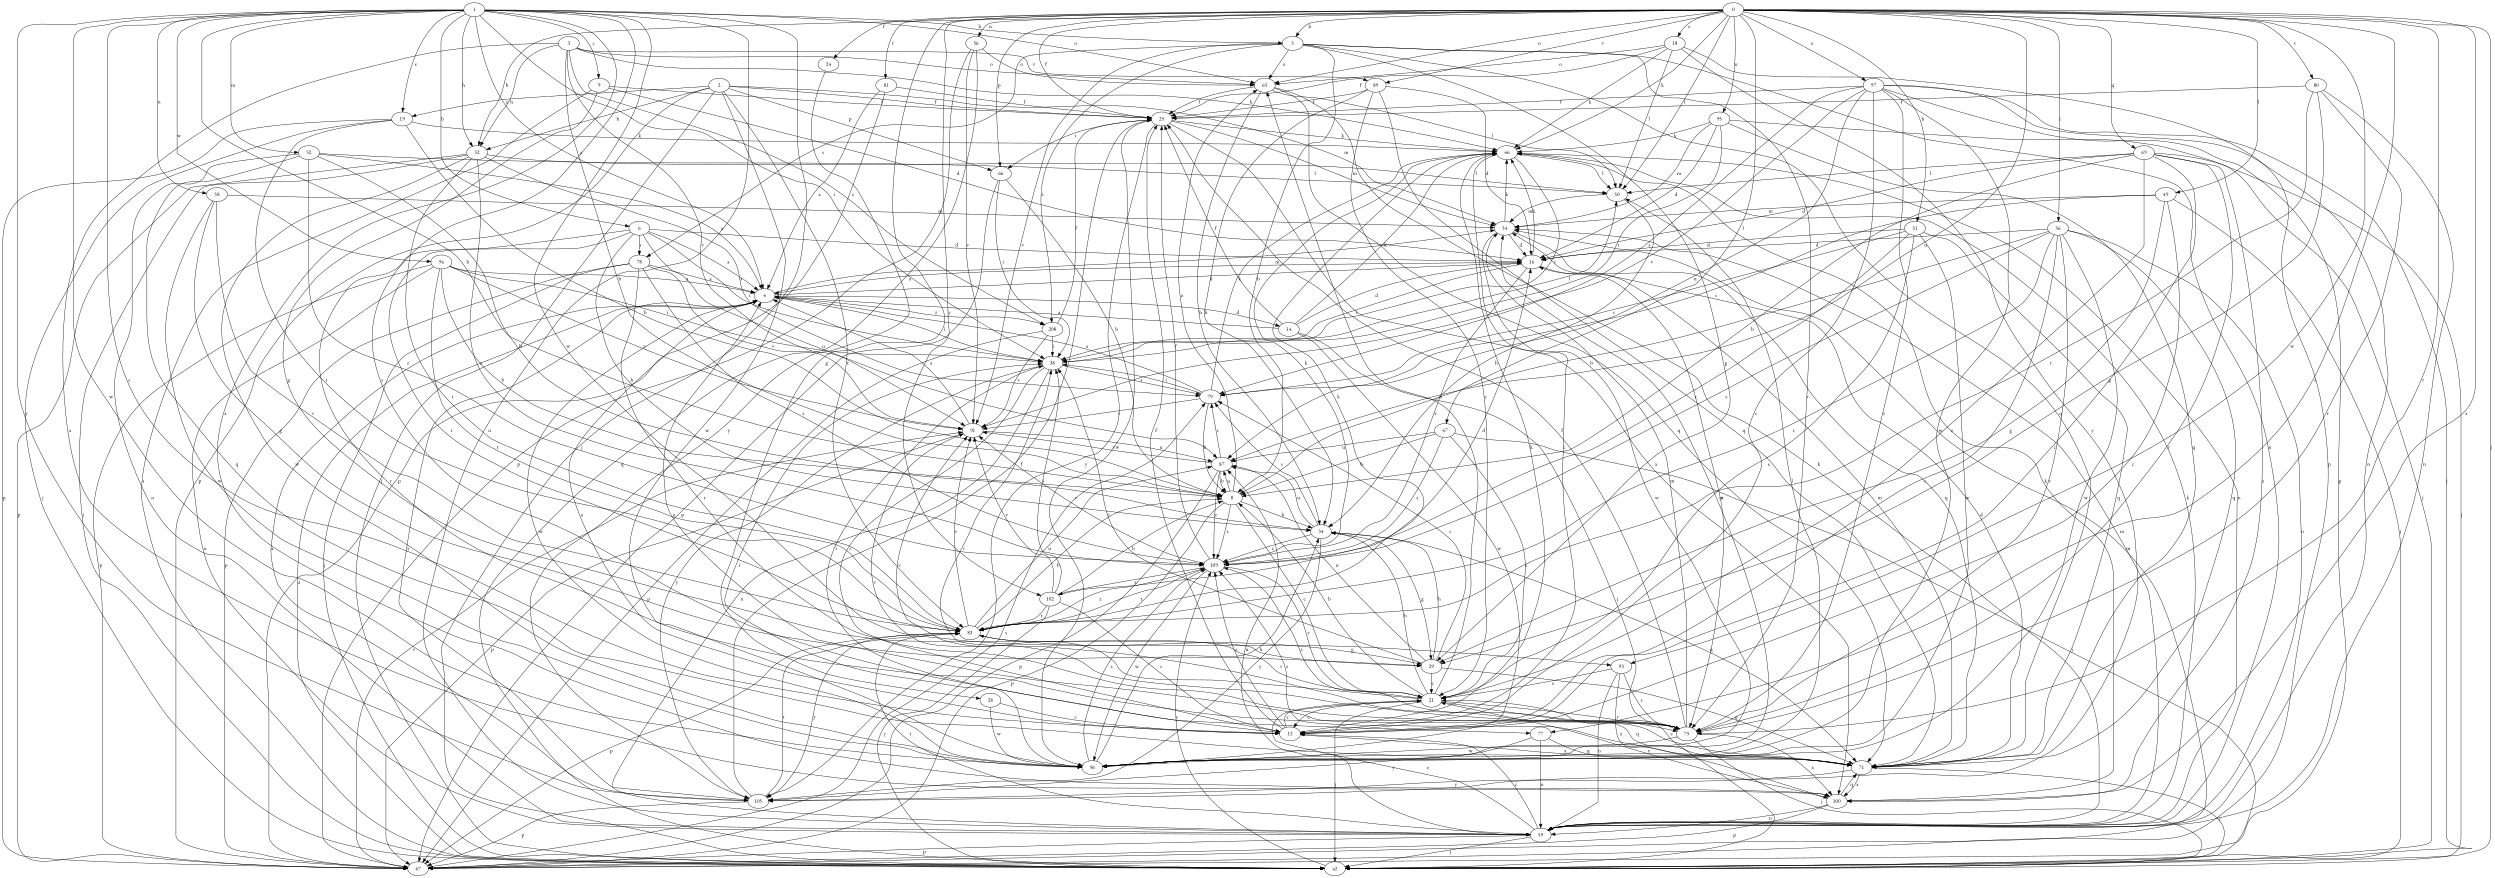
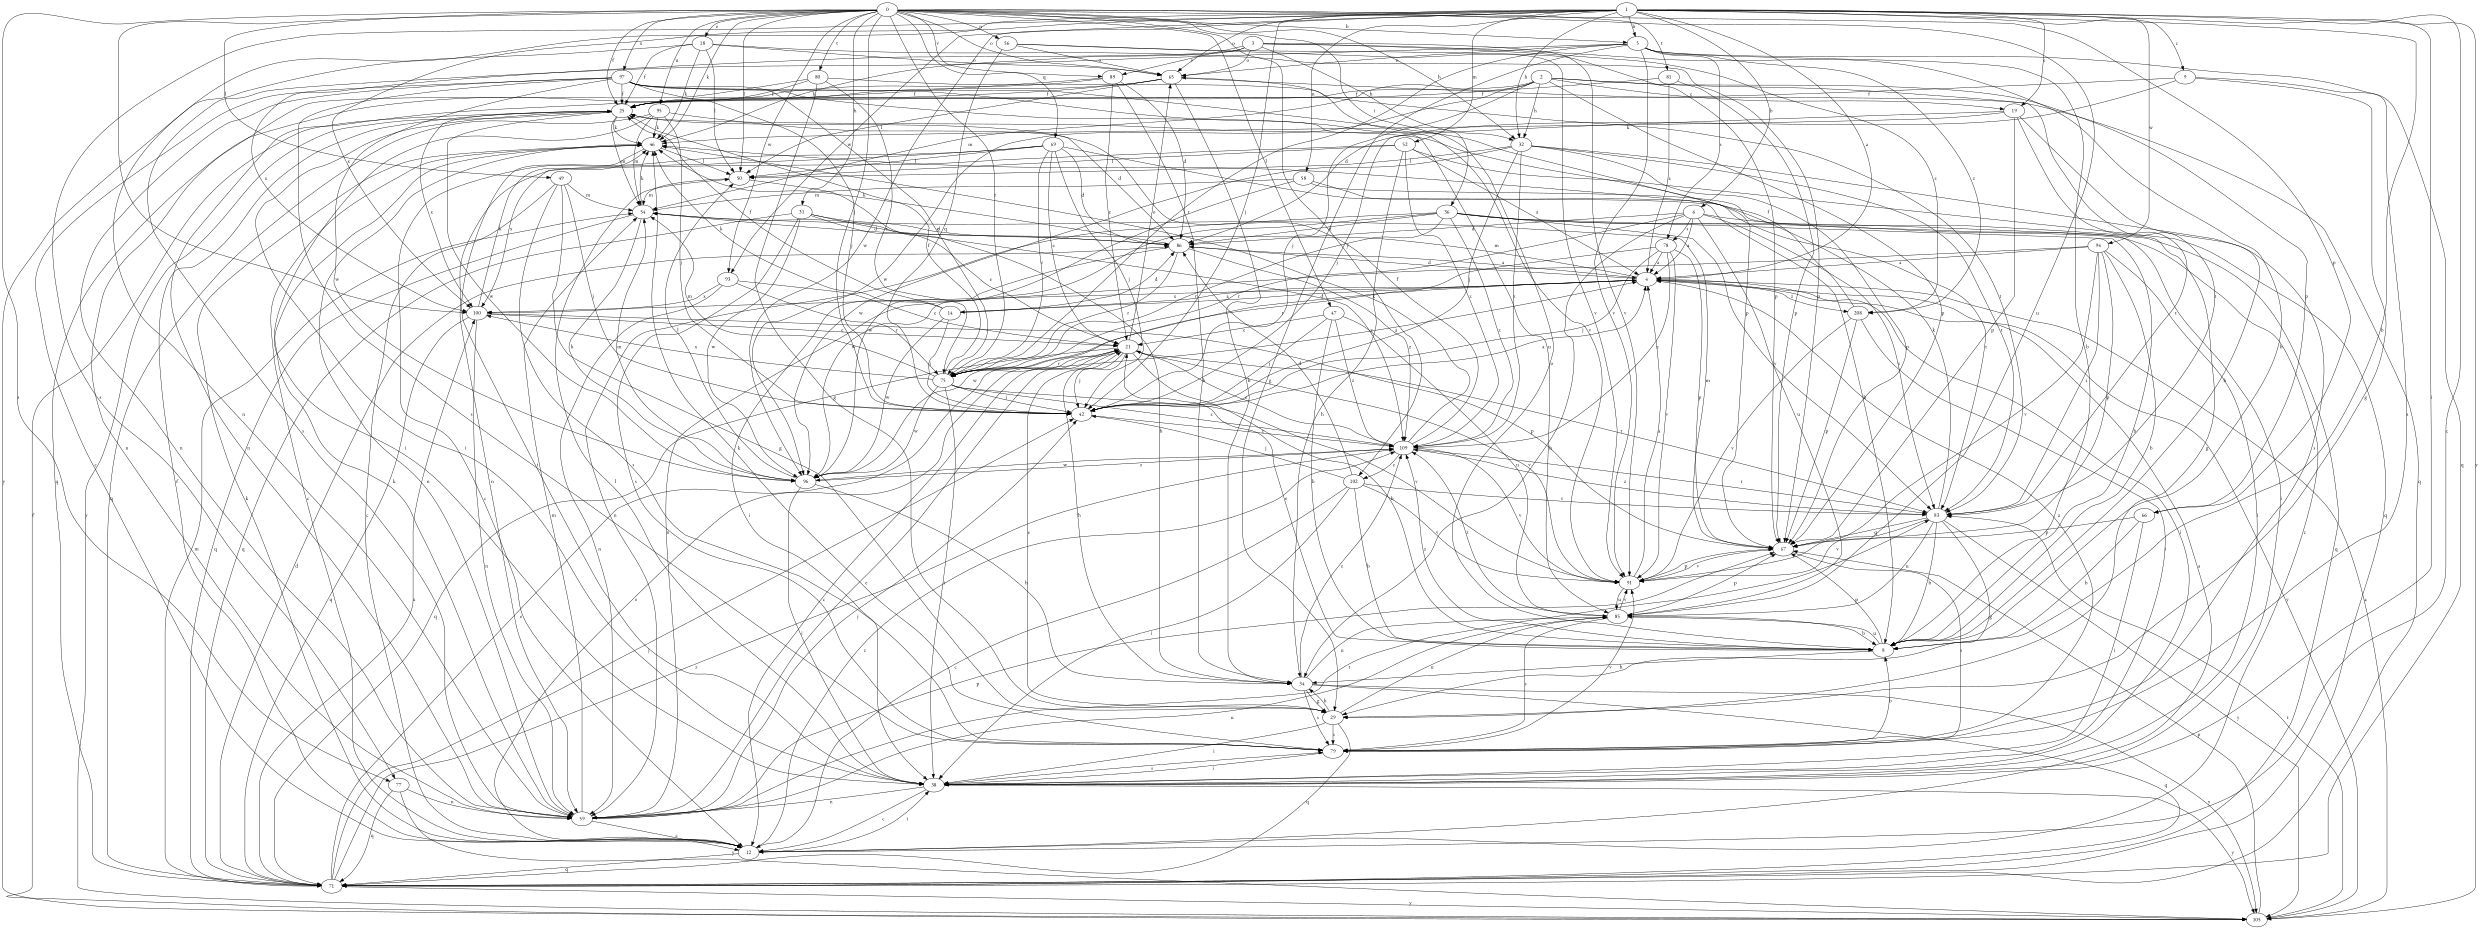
node "24": removed
edge "25" -> "66": now "25" -> "38"
node "16": label "16" -> "86"
edge "4" -> "100": added, label "x"
edge "36" -> "83": label "t" -> "y"
edge "5" -> "59": label "n" -> "s"
node "87": label "87" -> "85"
edge "65" -> "59": label "k" -> "n"
edge "54" -> "96": label "w" -> "h"
node "28": removed
edge "83" -> "67": label "p" -> "q"
edge "12" -> "71": label "a" -> "q"
edge "9" -> "42": now "9" -> "79"
